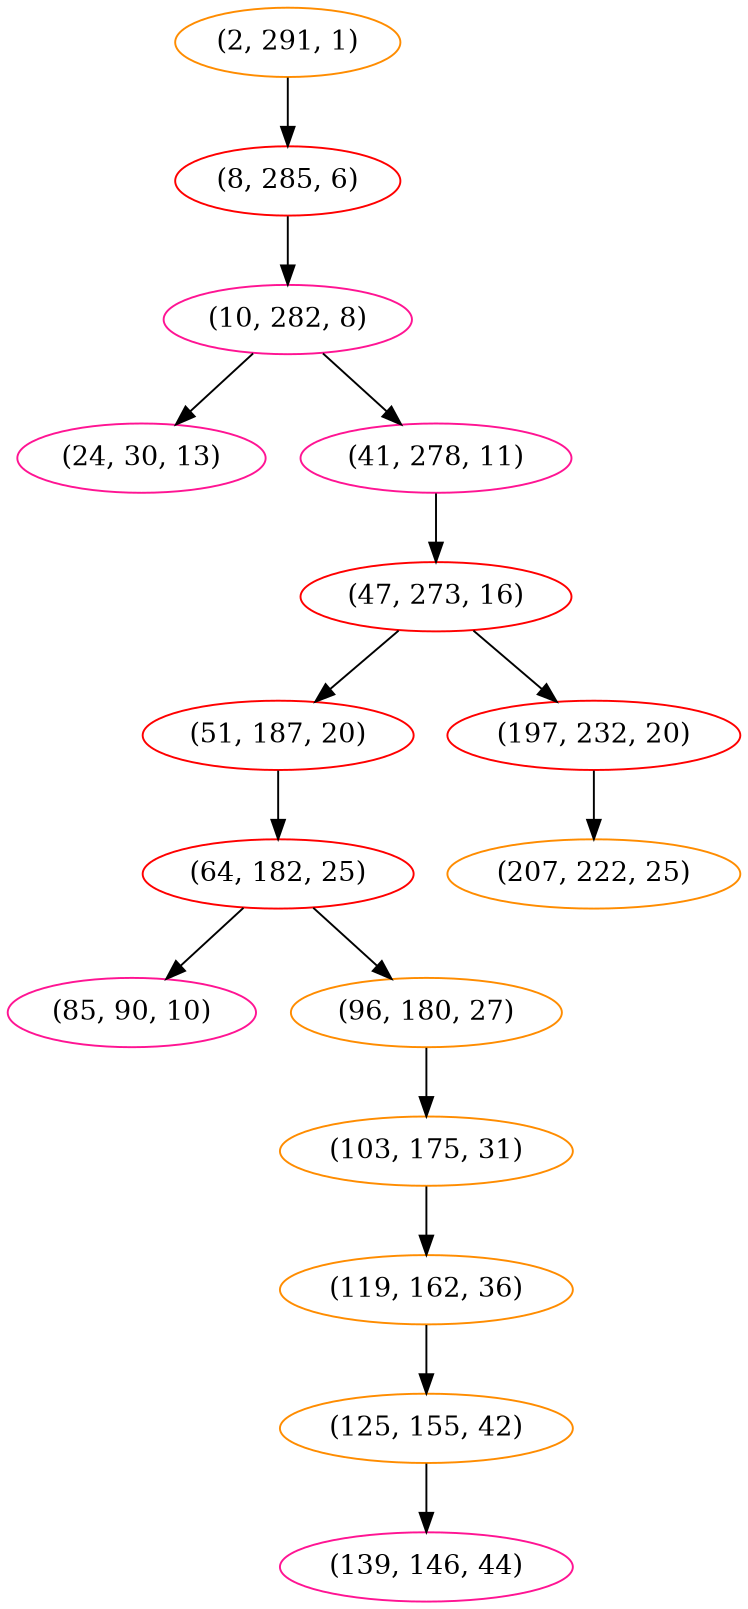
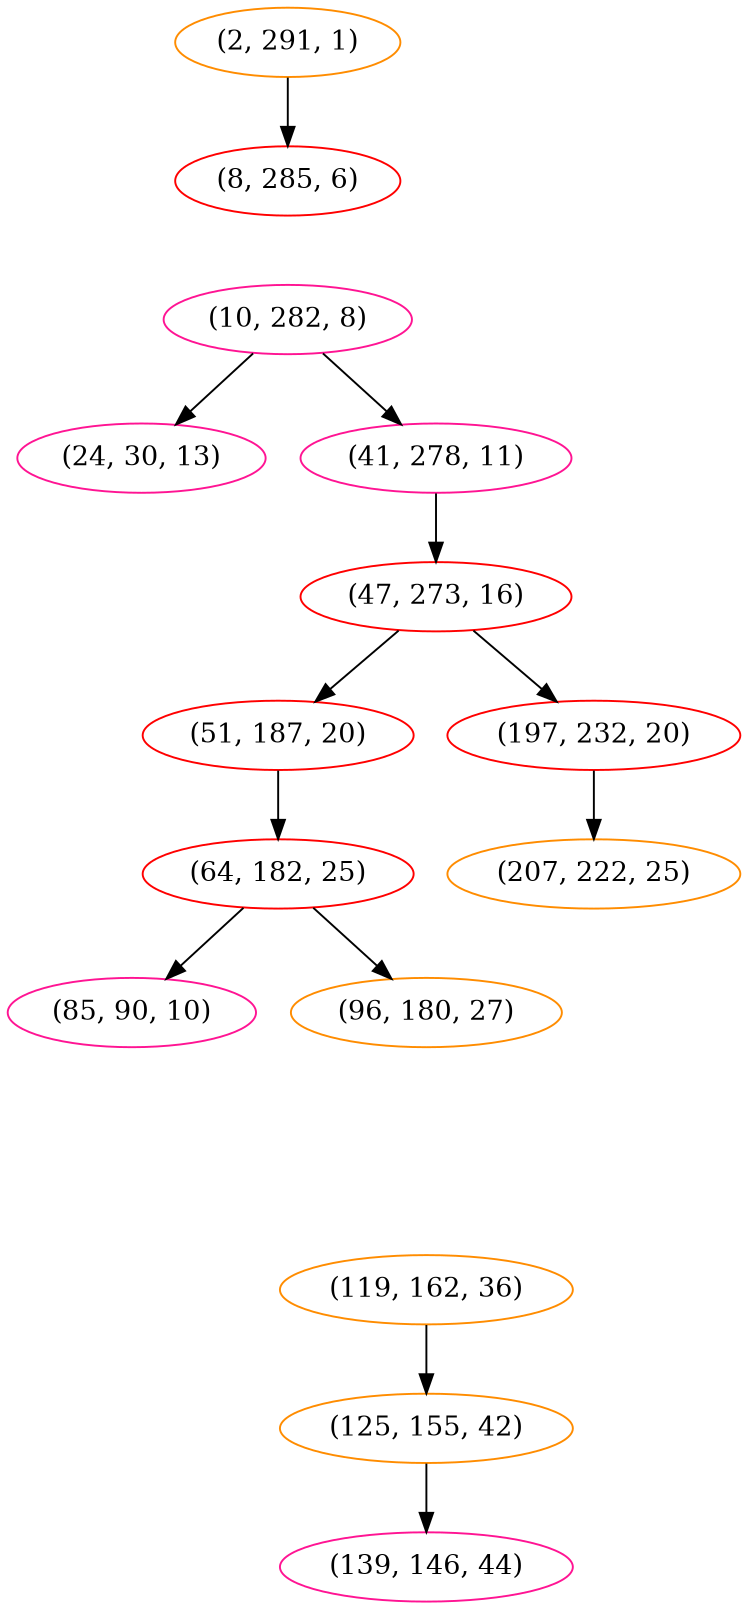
edge "(8, 285, 6)" -> "(10, 282, 8)": removed
node "(103, 175, 31)": removed
